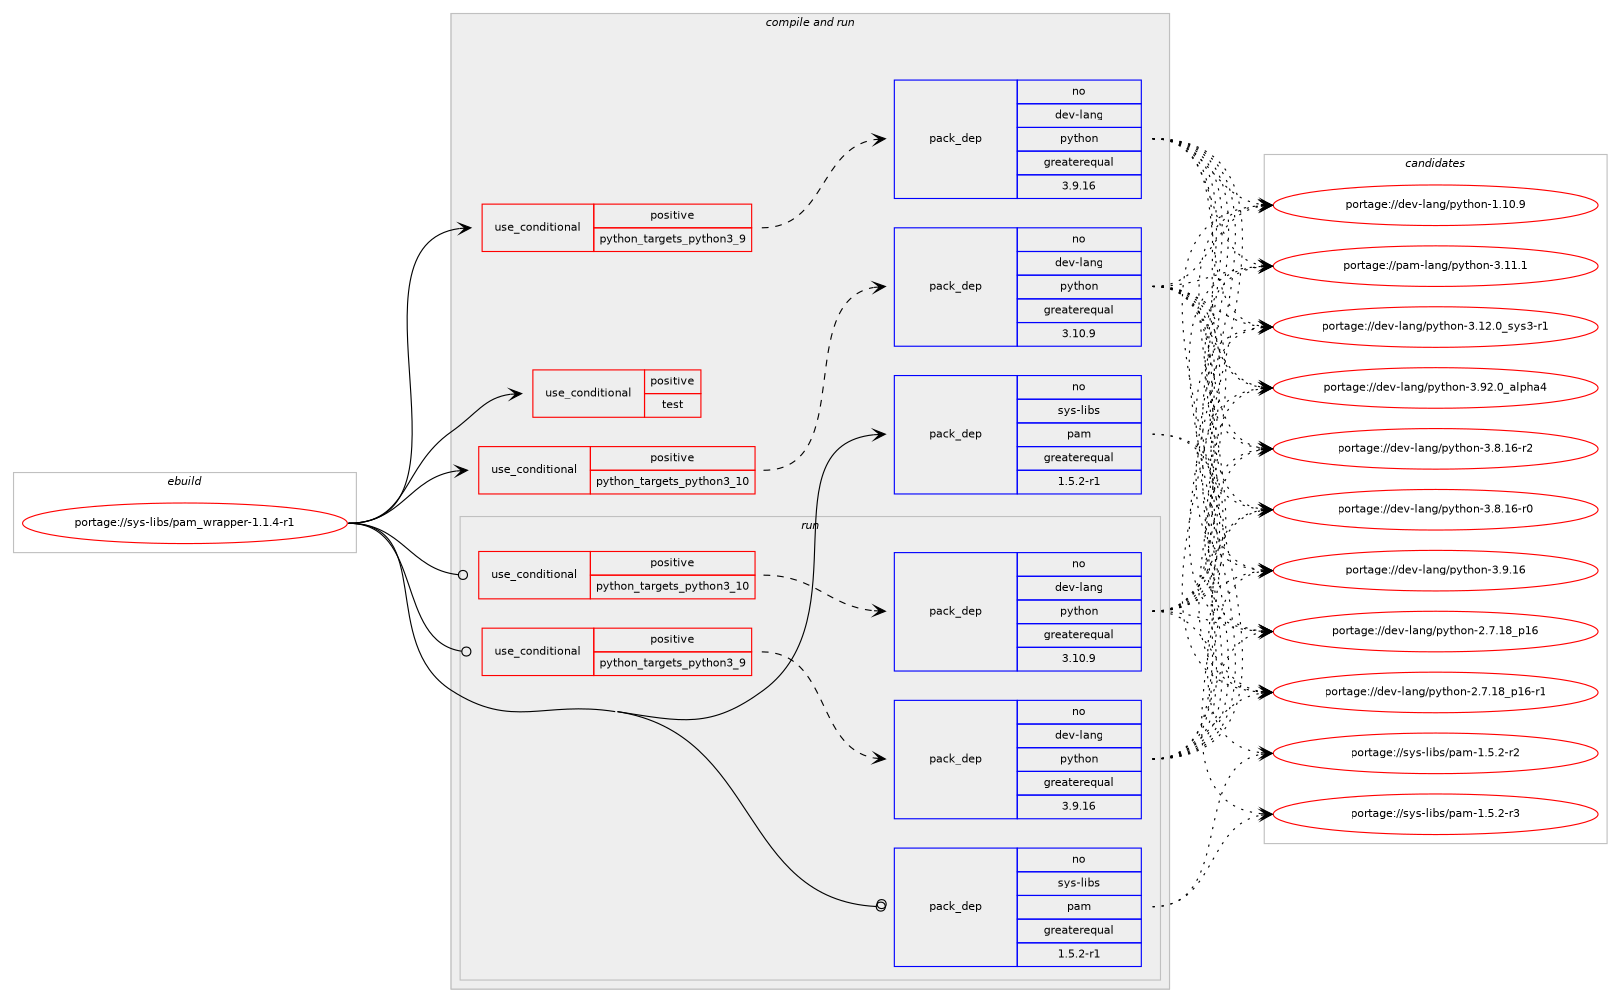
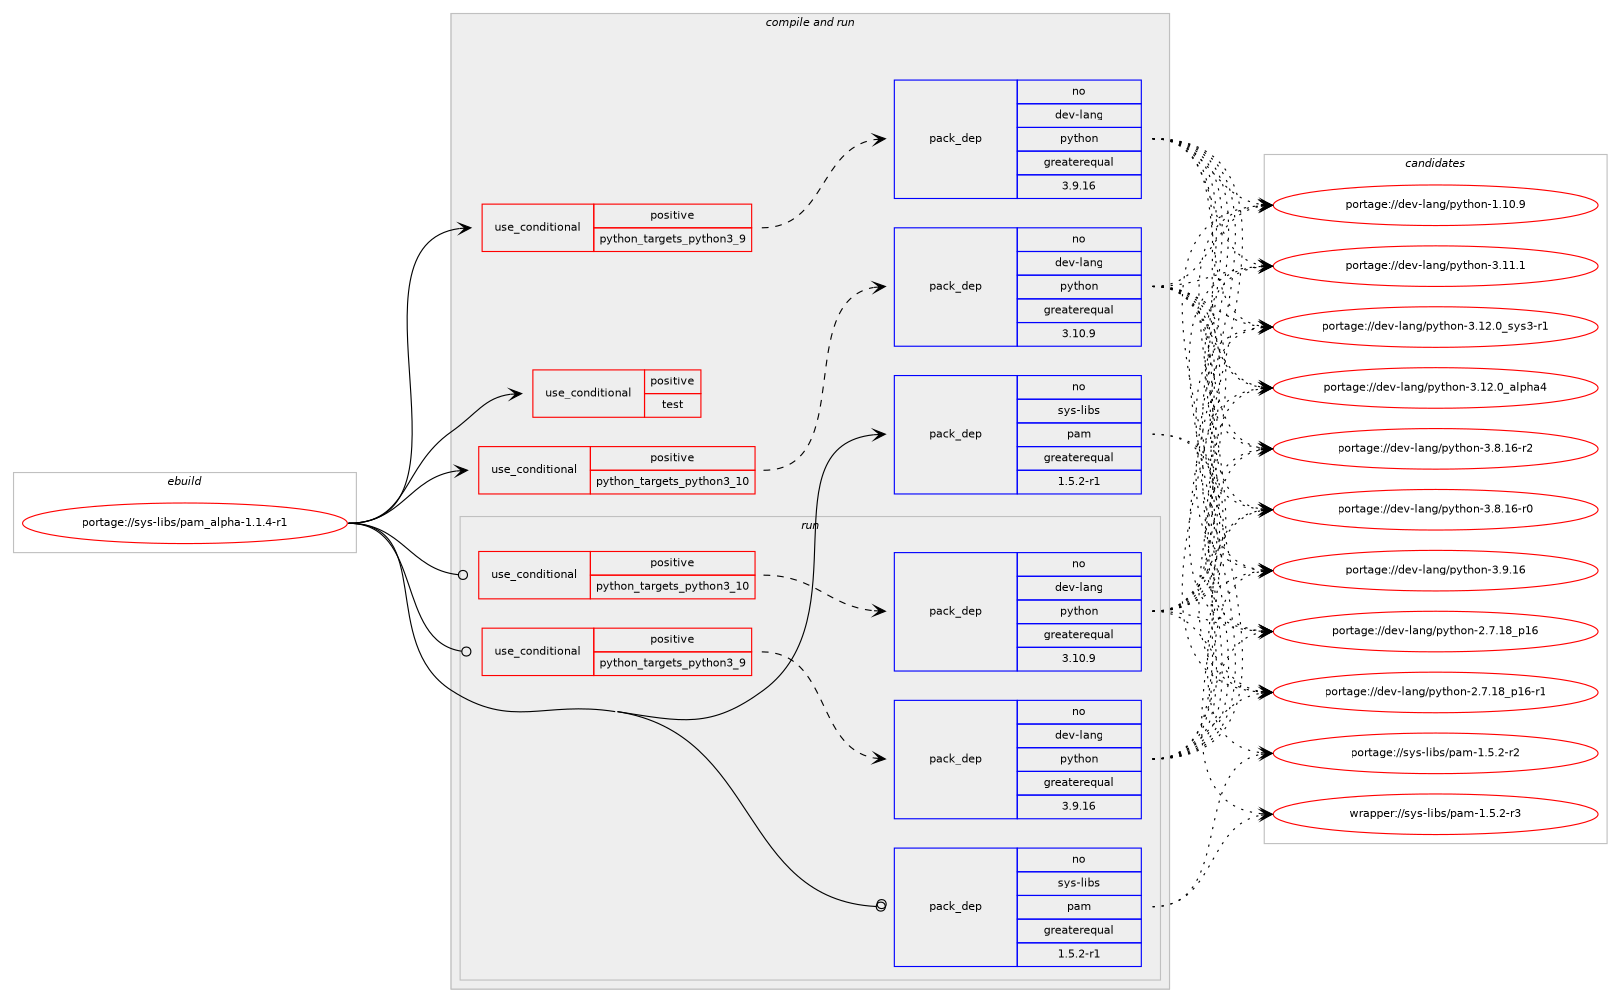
node "portage://pam-lang/python-3.11.1": label "portage://pam-lang/python-3.11.1" -> "portage://dev-lang/python-3.11.1"
node "portage://dev-lang/python-3.92.0_alpha4": label "portage://dev-lang/python-3.92.0_alpha4" -> "portage://dev-lang/python-3.12.0_alpha4"
node "portage://sys-libs/pam_wrapper-1.1.4-r1": label "portage://sys-libs/pam_wrapper-1.1.4-r1" -> "portage://sys-libs/pam_alpha-1.1.4-r1"
node "portage://sys-libs/pam-1.5.2-r3": label "portage://sys-libs/pam-1.5.2-r3" -> "wrapper://sys-libs/pam-1.5.2-r3"
